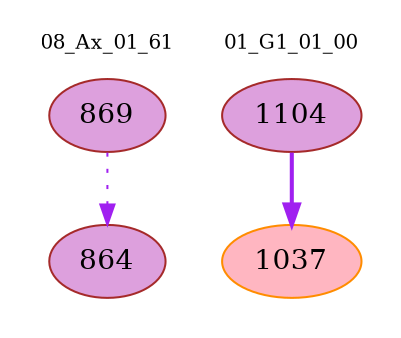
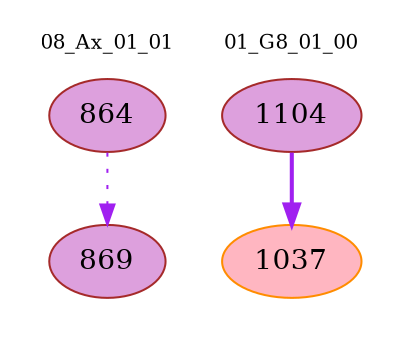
cluster "08_Ax_01_61": label "08_Ax_01_61" -> "08_Ax_01_01"
cluster "01_G1_01_00": label "01_G1_01_00" -> "01_G8_01_00"
edge "869" -> "864": reversed
